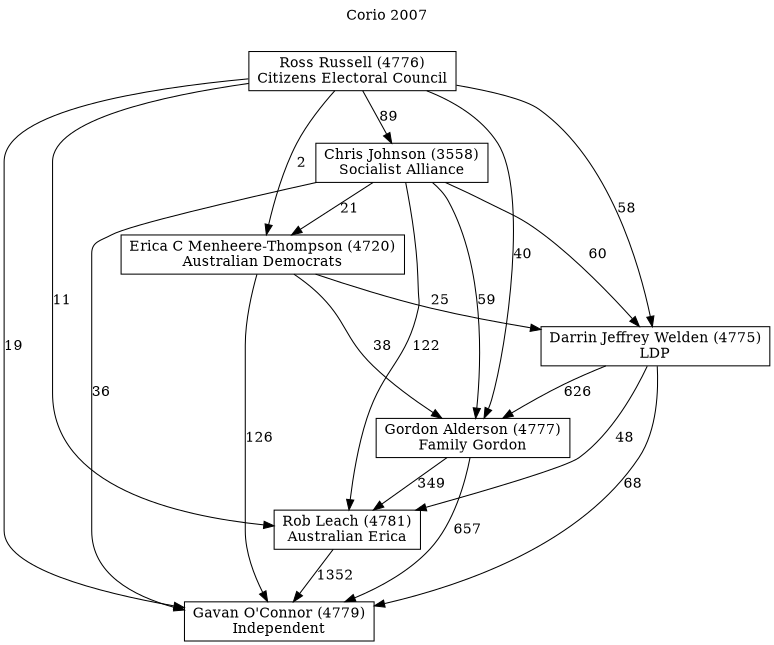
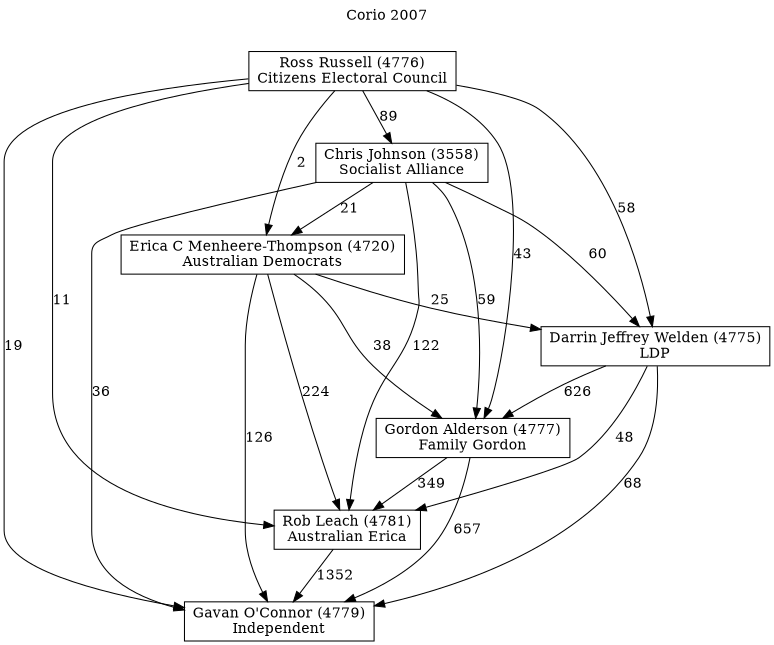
edge "Ross Russell (4776) Citizens Electoral Council" -> "Gordon Alderson (4777) Family Gordon": label "40" -> "43"
edge "Erica C Menheere-Thompson (4720) Australian Democrats" -> "Rob Leach (4781) Australian Erica": added, label "224"
